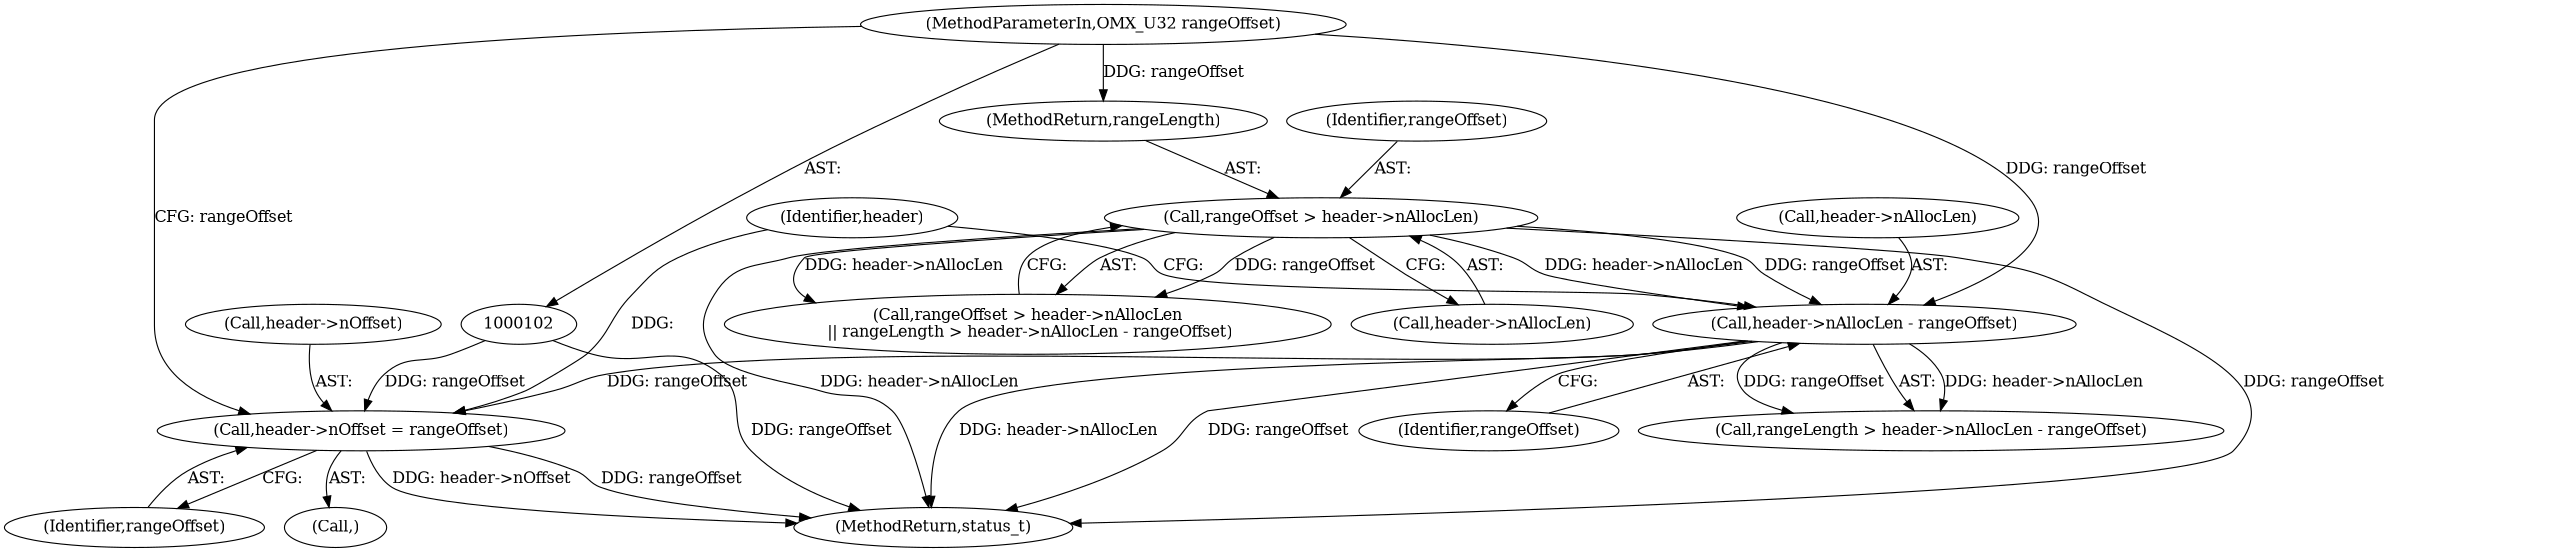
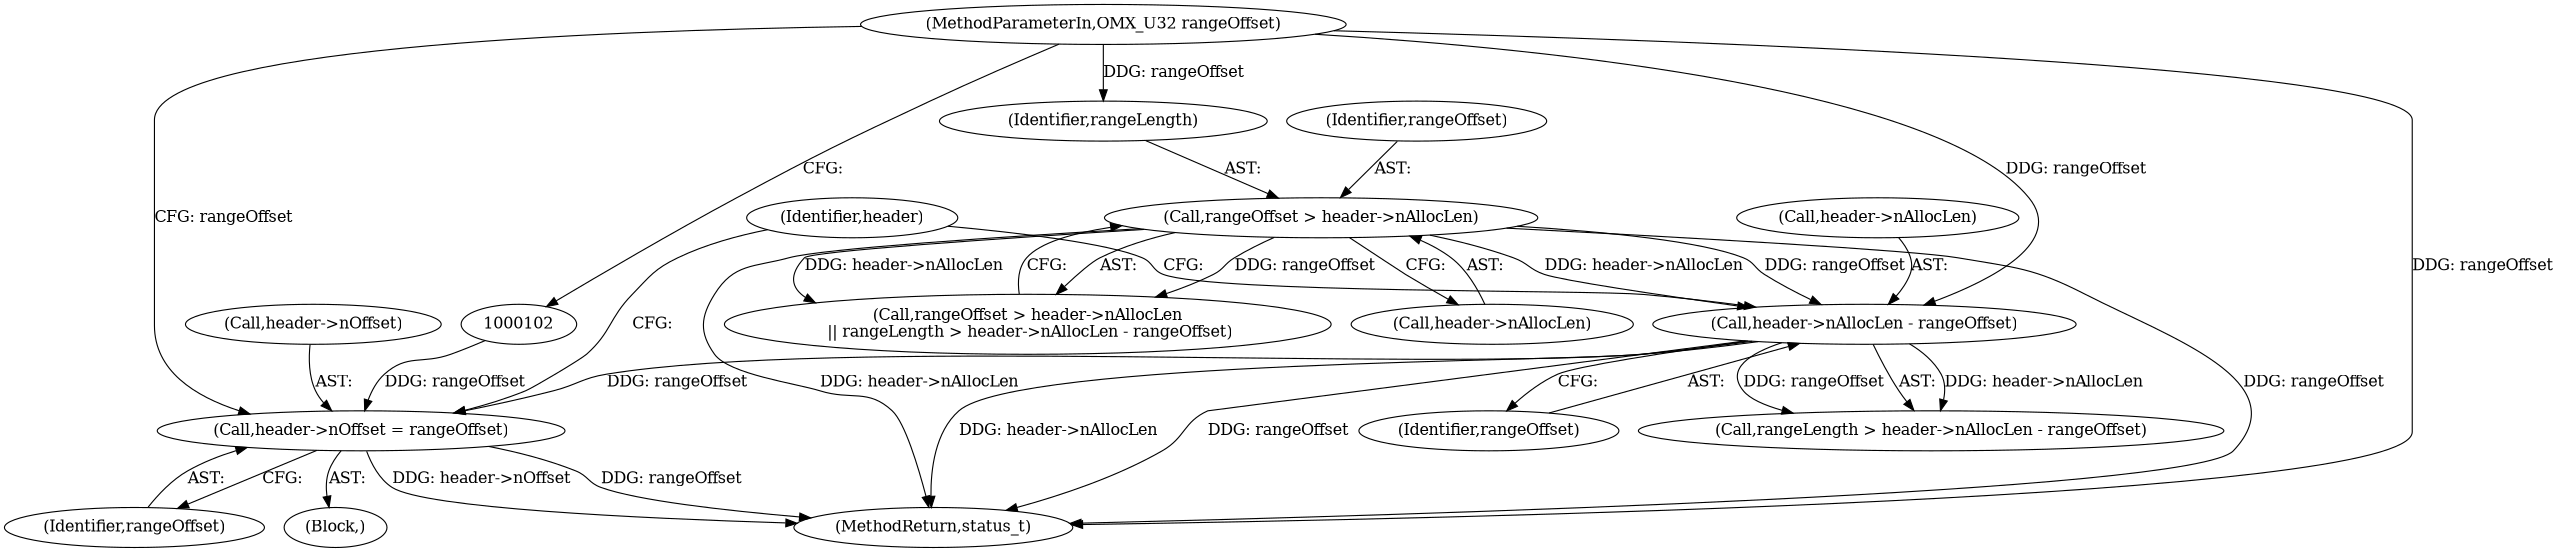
node "(MethodReturn,rangeLength)": label "(MethodReturn,rangeLength)" -> "(Identifier,rangeLength)"
edge "(MethodParameterIn,OMX_U32 rangeOffset)" -> "1000102": label "AST: " -> "CFG: "
edge "(Identifier,header)" -> "(Call,header->nOffset = rangeOffset)": label "DDG: " -> "CFG: "
edge "1000102" -> "(MethodReturn,status_t)": now "(MethodParameterIn,OMX_U32 rangeOffset)" -> "(MethodReturn,status_t)"
node "(Call,)": label "(Call,)" -> "(Block,)"
